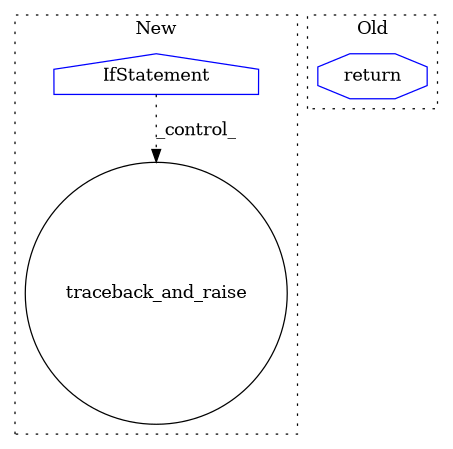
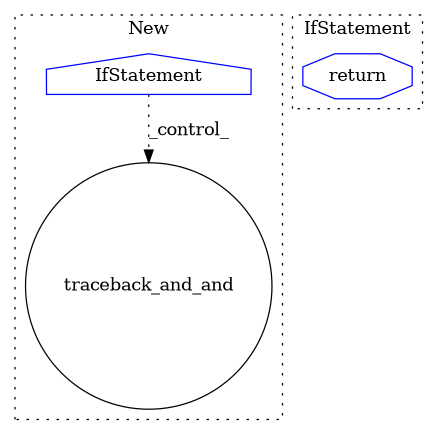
cluster "Old": label "Old" -> "IfStatement"
node "traceback_and_raise": label "traceback_and_raise" -> "traceback_and_and"
